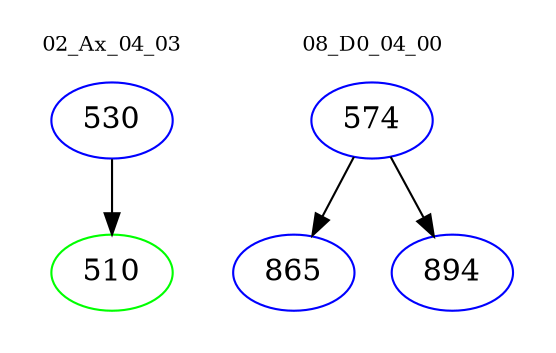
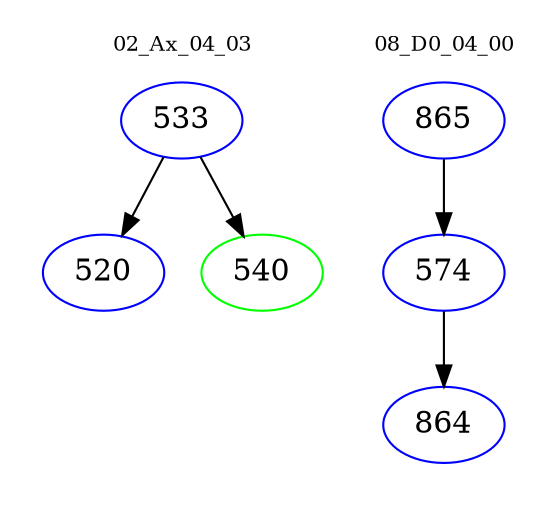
node "530": label "530" -> "533"
edge "574" -> "865": reversed
node "520": added
node "510": label "510" -> "540"
node "894": label "894" -> "864"
